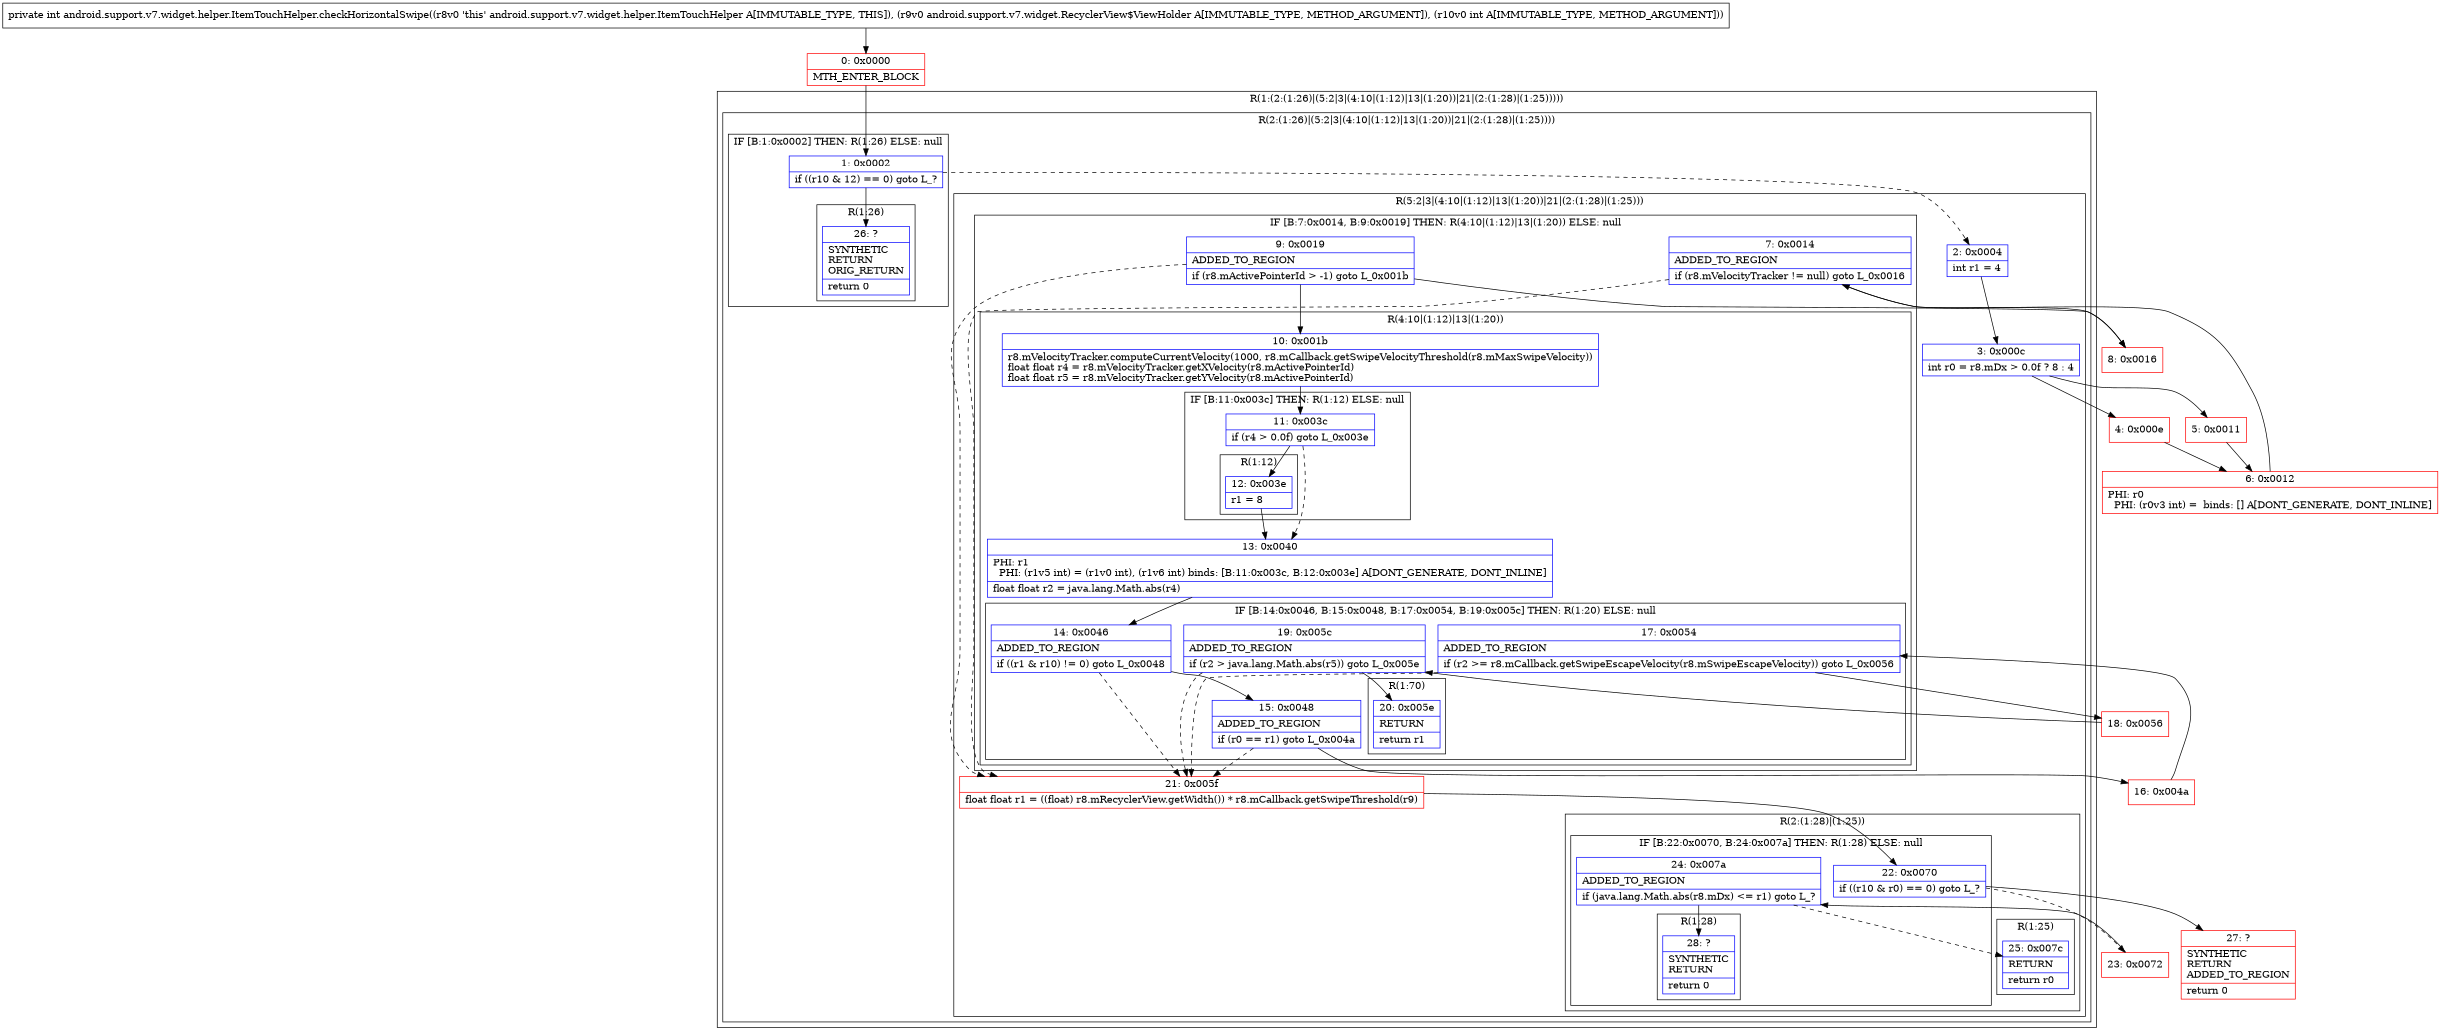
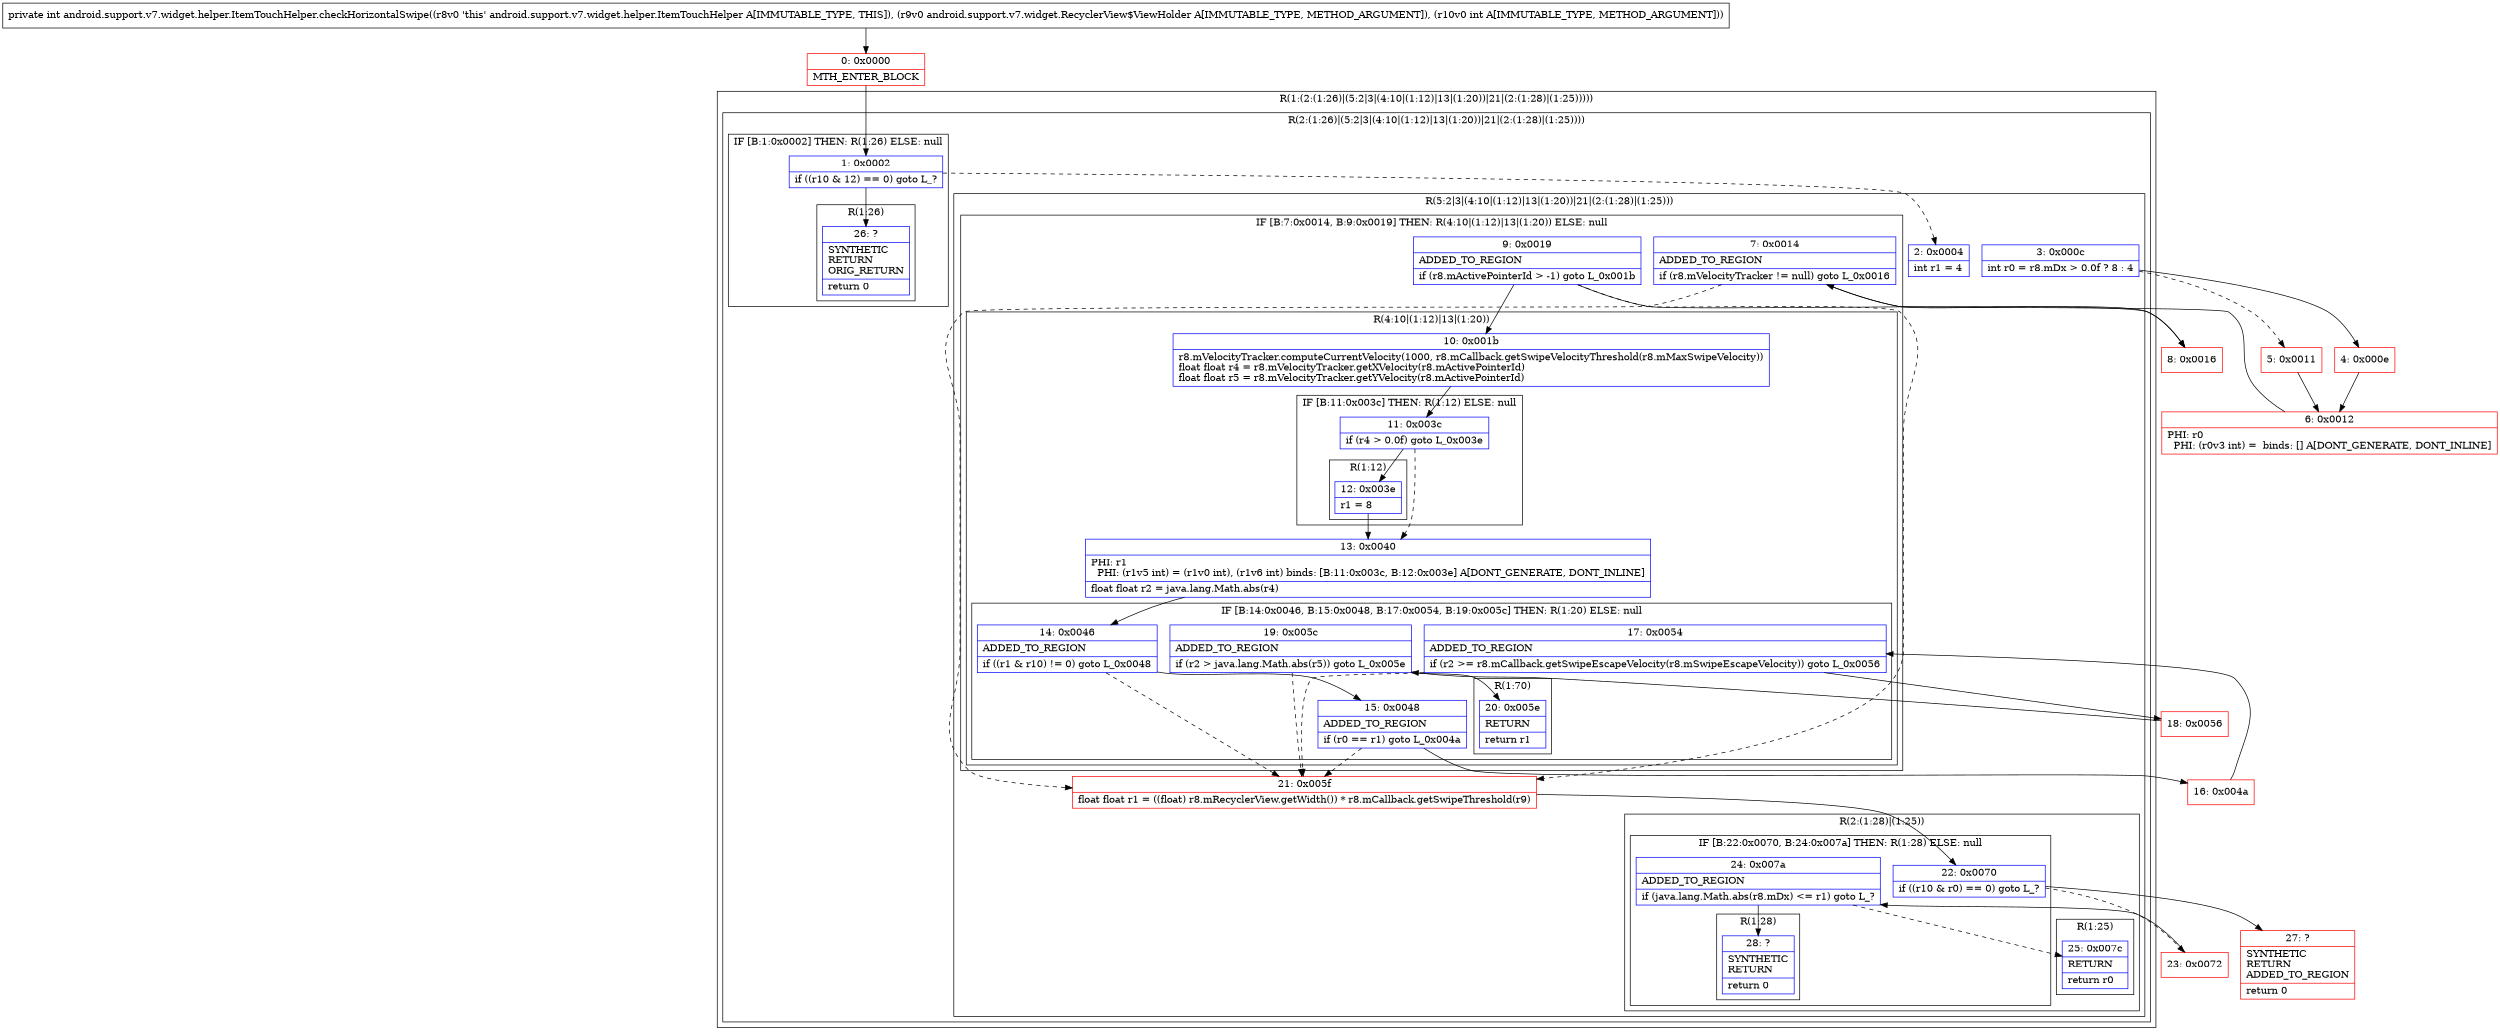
edge "2: 0x0004" -> "3: 0x000c": removed
edge "3: 0x000c" -> "5: 0x0011": style solid -> dashed
